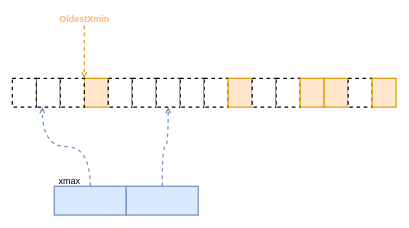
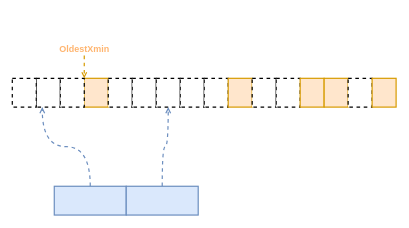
node "OldestXmin": moved (84, 18) -> (84, 48)
node "xmax": removed
